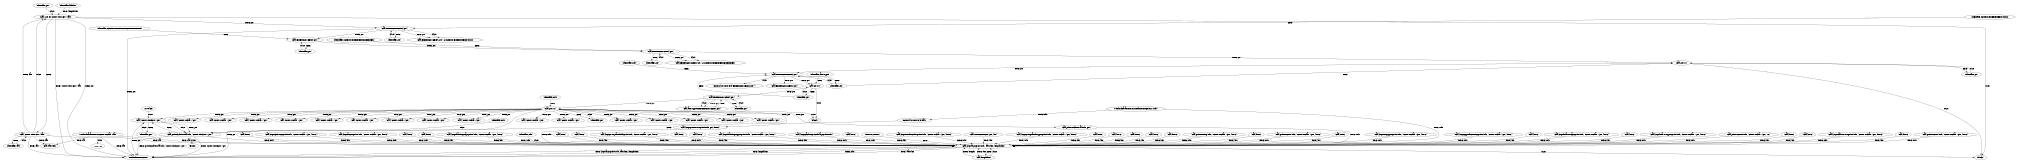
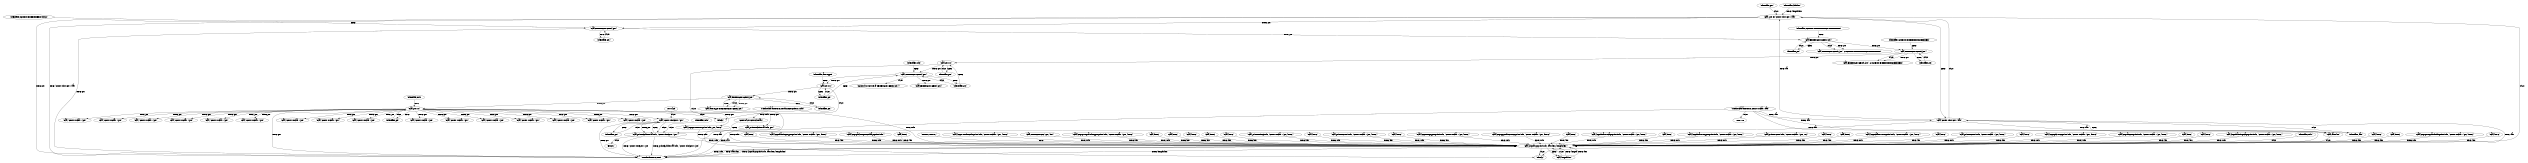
node "(Call,EXTRACT_16BITS(ptr) & L2TP_AVP_HDR_LEN_MASK)": removed
node "(Call,EXTRACT_16BITS(ptr) & L2TP_AVP_HDR_FLAG_MANDATORY)": added
edge "(MethodParameterIn,const u_char *dat)" -> "(Call,(const uint16_t *)dat)": added, label "DDG: dat"
edge "(Call,dat+len)" -> "(Call,l2tp_avp_print(ndo, dat+len, length-len))": added, label "AST:"
